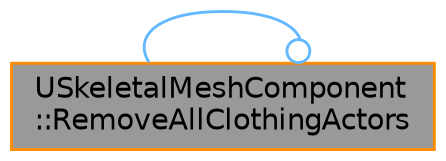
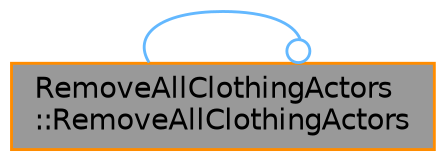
node "USkeletalMeshComponent ::RemoveAllClothingActors": label "USkeletalMeshComponent ::RemoveAllClothingActors" -> "RemoveAllClothingActors ::RemoveAllClothingActors"
